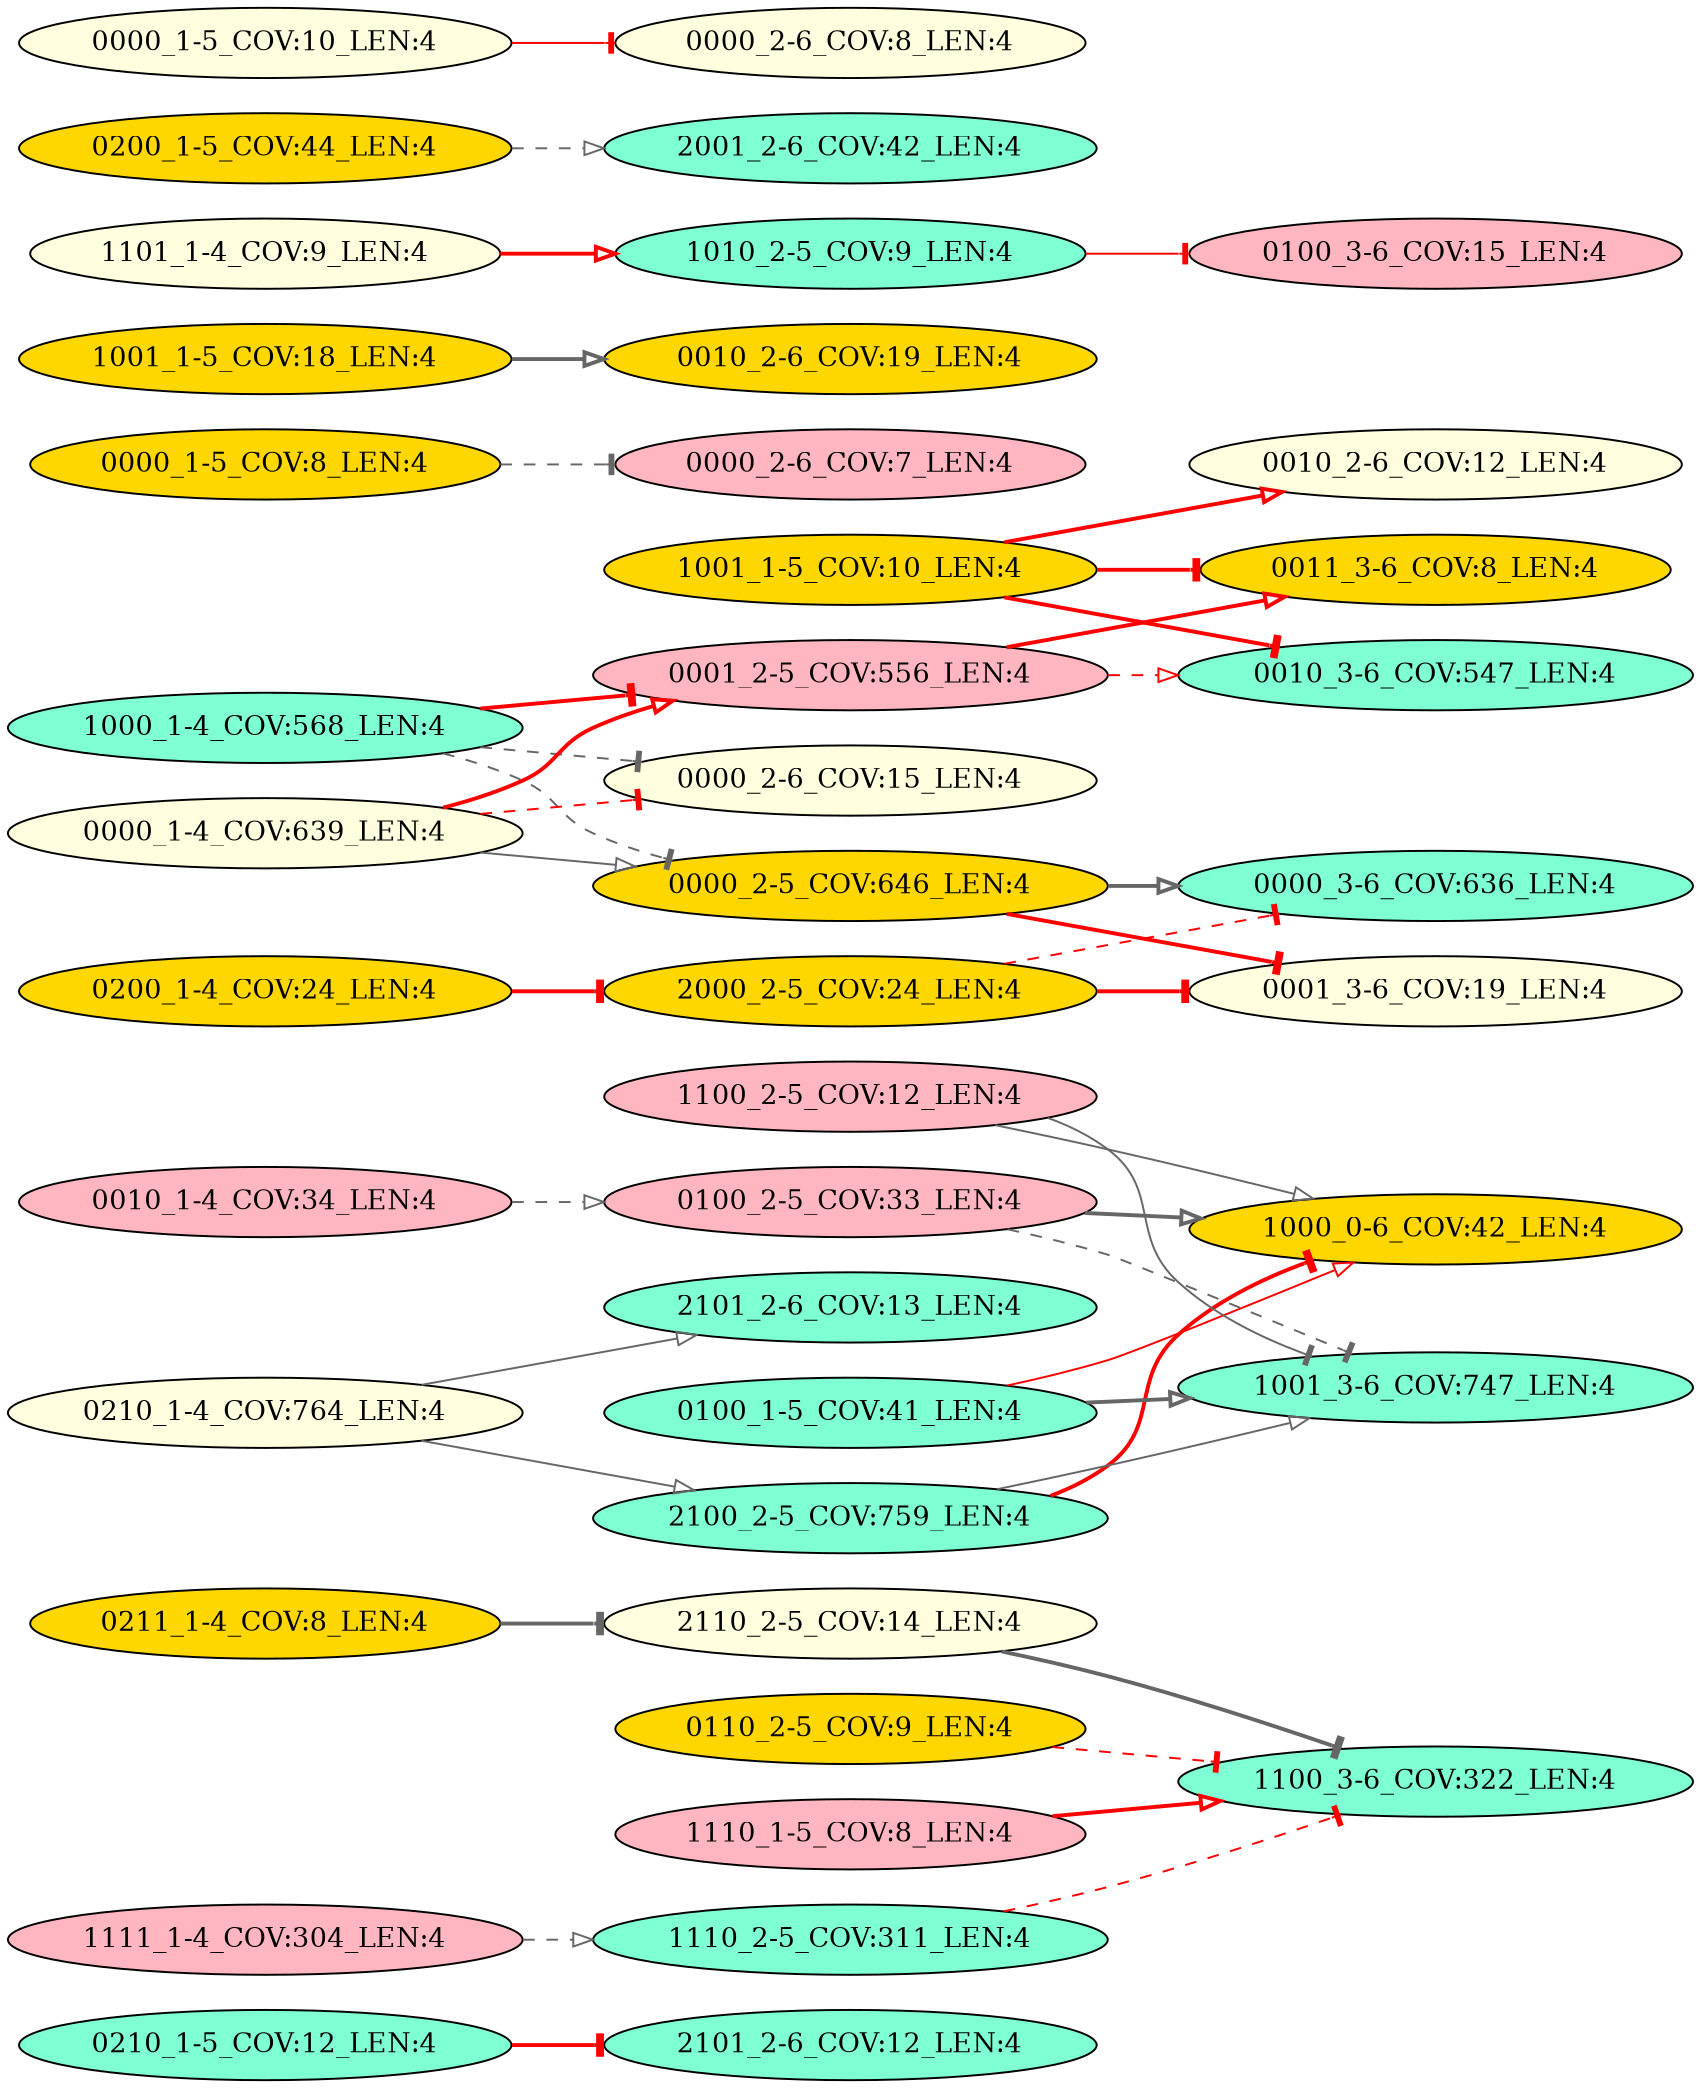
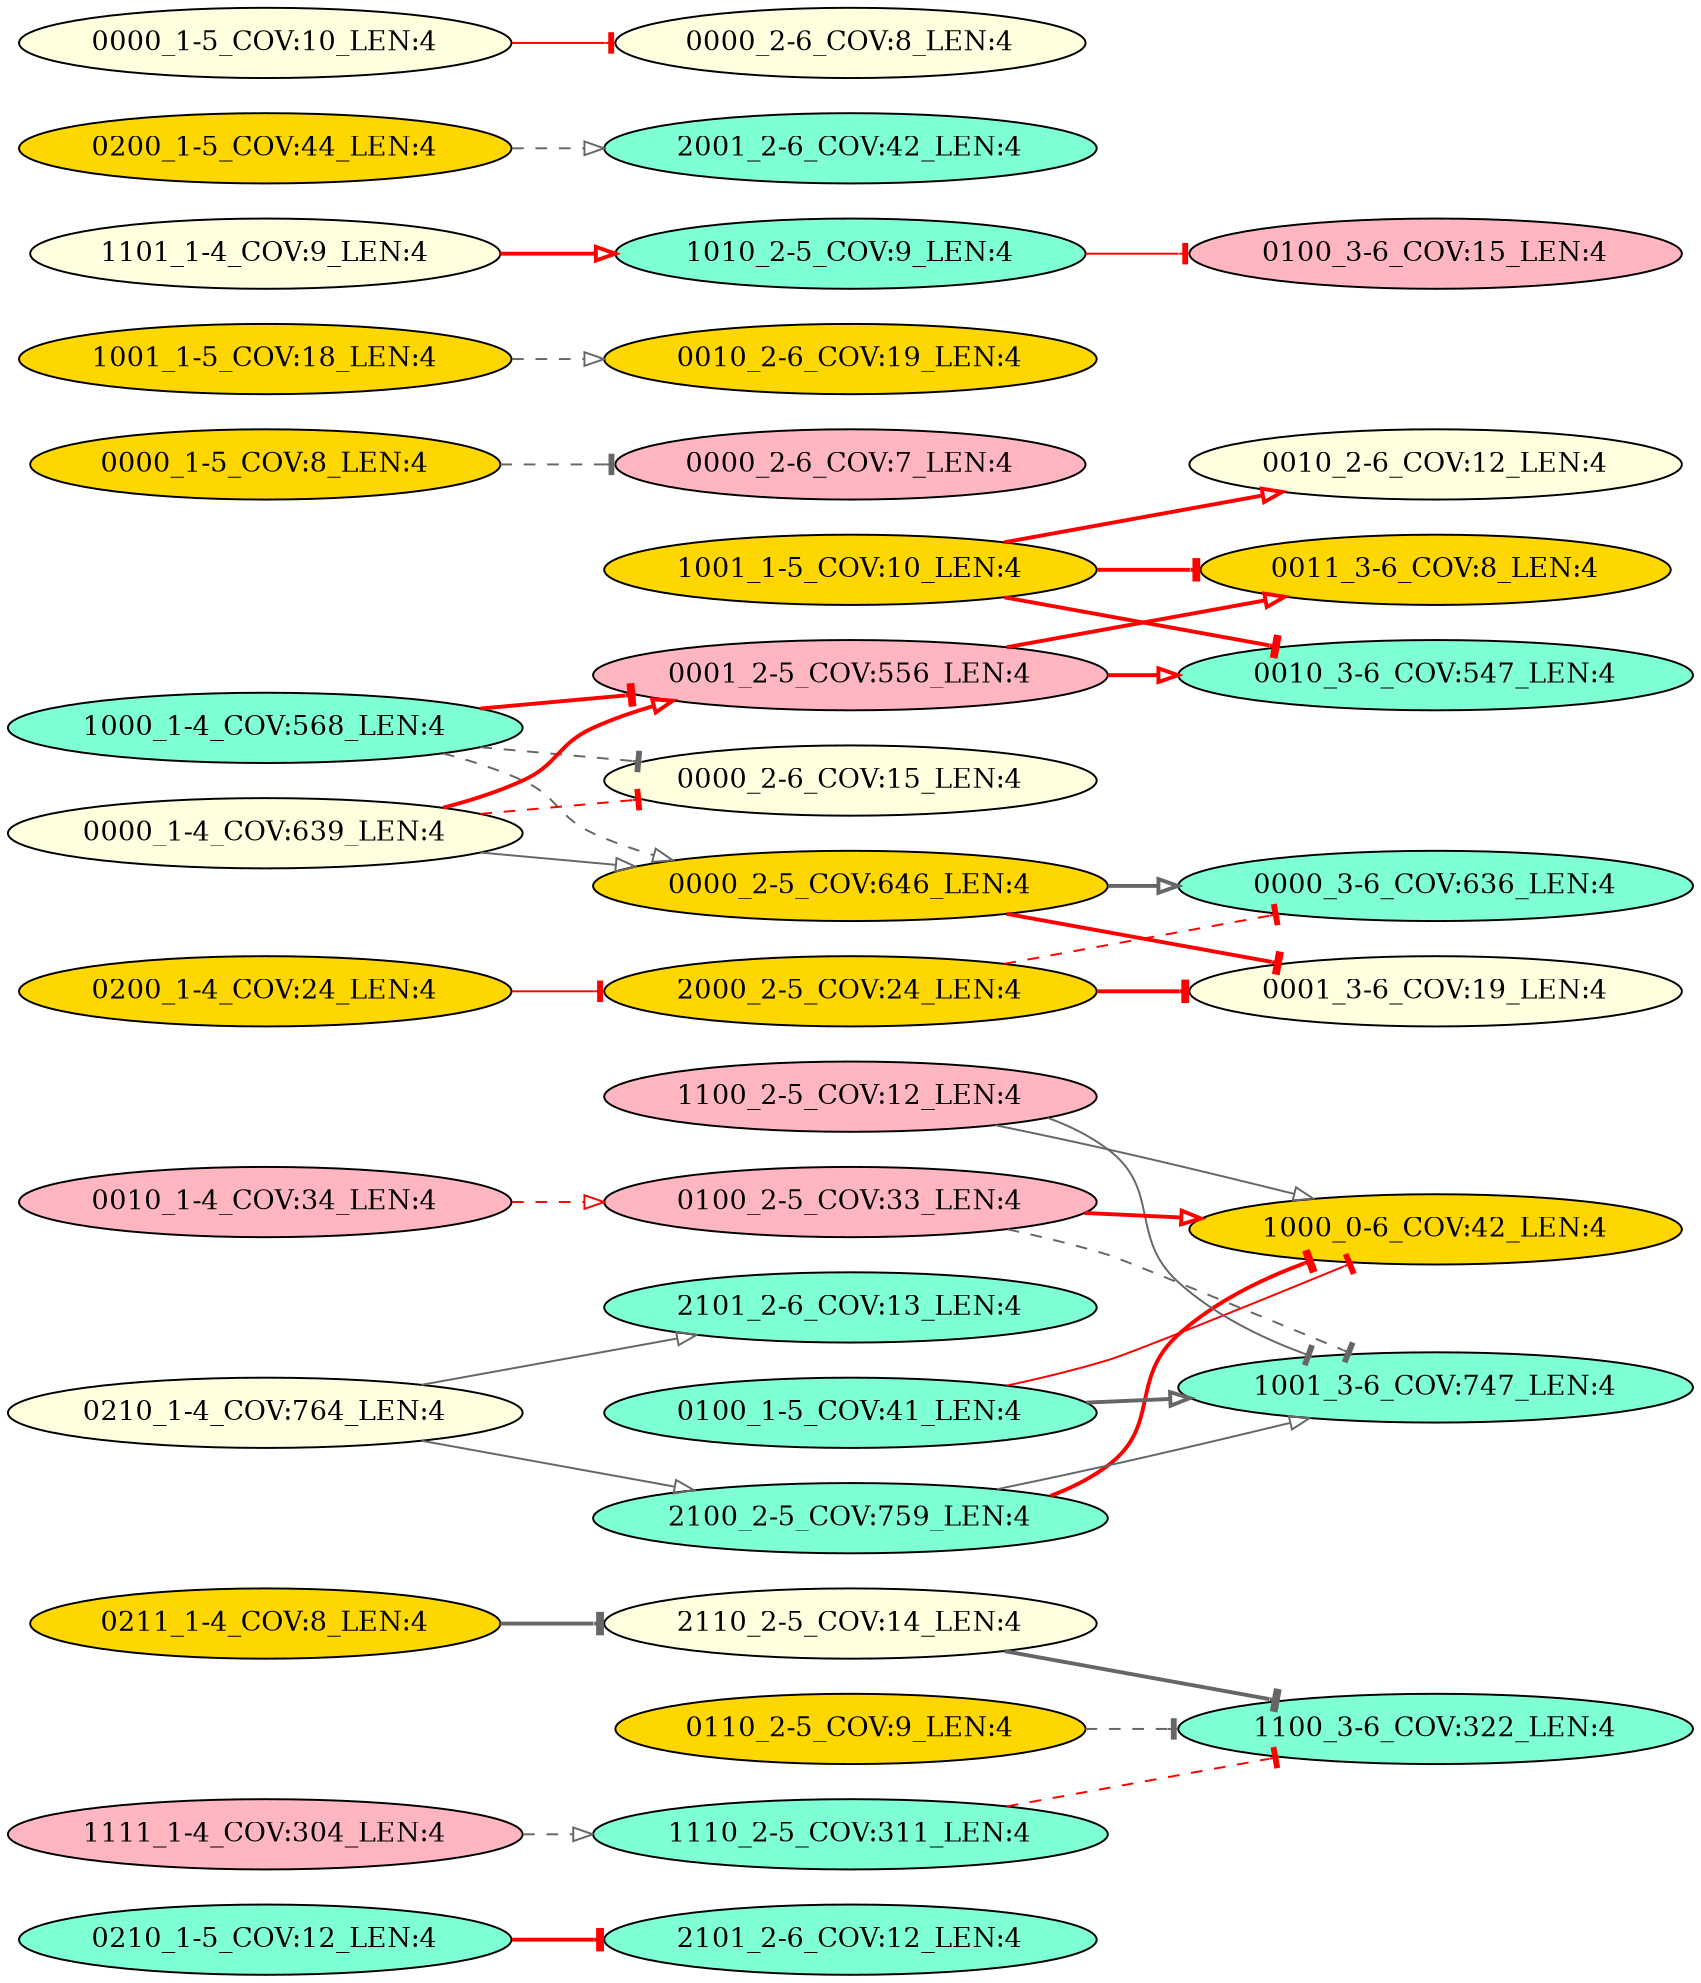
edge "1001_1-5_COV:18_LEN:4" -> "0010_2-6_COV:19_LEN:4": style bold -> dashed
edge "0001_2-5_COV:556_LEN:4" -> "0010_3-6_COV:547_LEN:4": style dashed -> bold
edge "1000_1-4_COV:568_LEN:4" -> "0000_2-5_COV:646_LEN:4": arrowhead tee -> onormal
edge "0200_1-4_COV:24_LEN:4" -> "2000_2-5_COV:24_LEN:4": style bold -> solid
edge "0010_1-4_COV:34_LEN:4" -> "0100_2-5_COV:33_LEN:4": color gray40 -> red
edge "0100_2-5_COV:33_LEN:4" -> "1000_0-6_COV:42_LEN:4": color gray40 -> red
edge "0100_1-5_COV:41_LEN:4" -> "1000_0-6_COV:42_LEN:4": arrowhead onormal -> tee
edge "0110_2-5_COV:9_LEN:4" -> "1100_3-6_COV:322_LEN:4": color red -> gray40
node "1110_1-5_COV:8_LEN:4": removed
